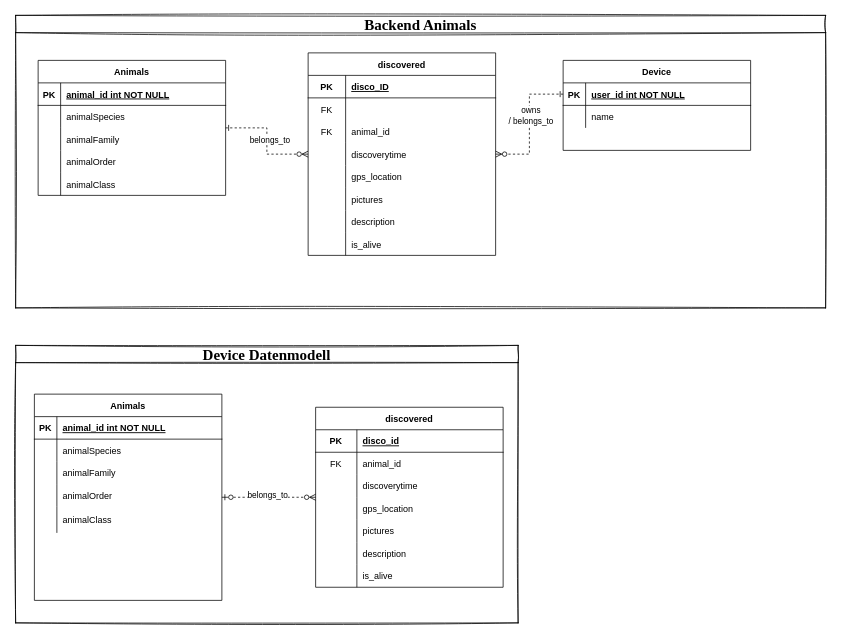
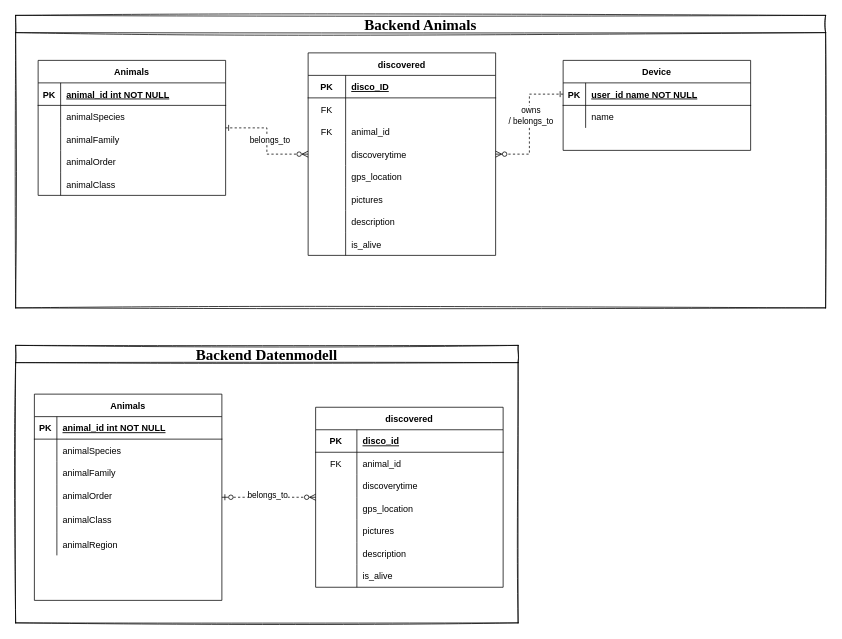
node "user_id int NOT NULL": label "user_id int NOT NULL" -> "user_id name NOT NULL"
node "Device Datenmodell": label "Device Datenmodell" -> "Backend Datenmodell"
node "animalRegion": added
